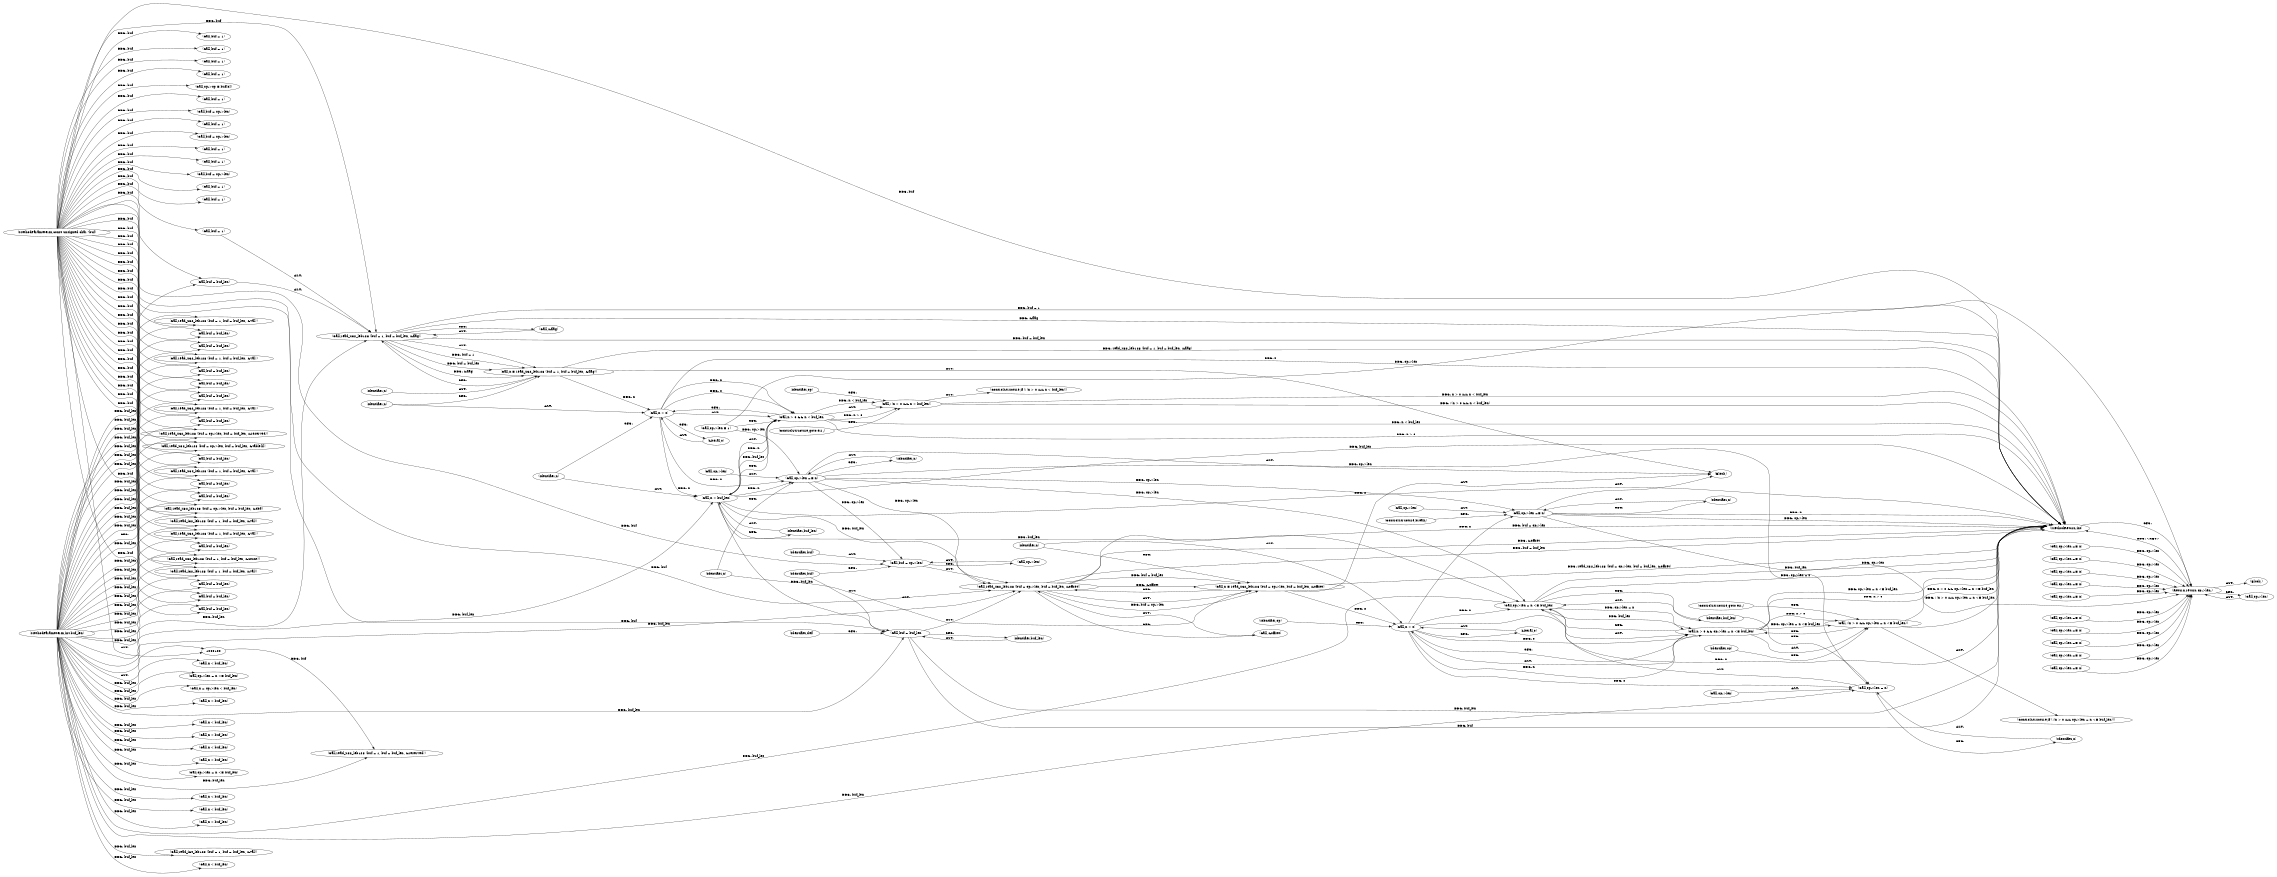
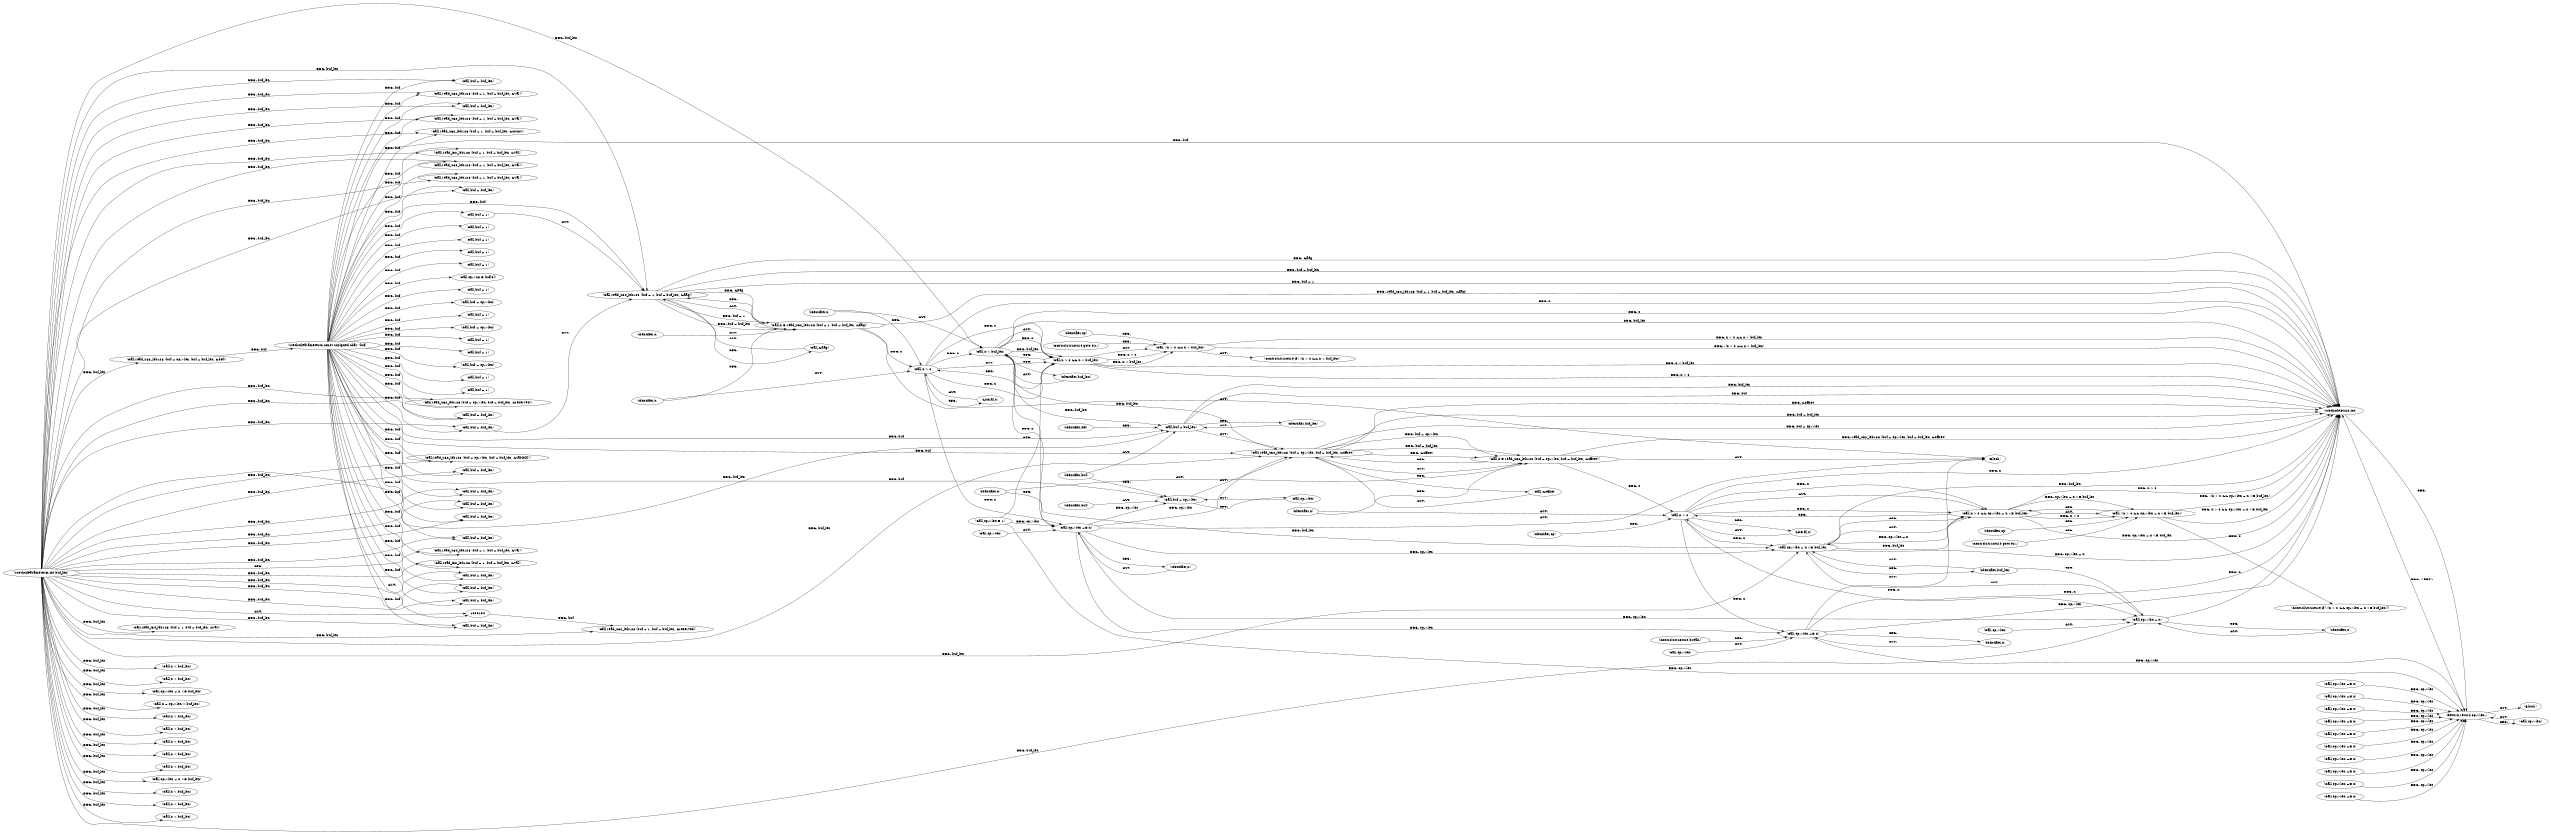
edge "(MethodParameterIn,const unsigned char *buf)" -> "(Call,read_u32_leb128 (buf + op->len, buf + buf_len, &def))": reversed
edge "(Call,op->len + n)" -> "(MethodReturn,int)": added, label "DDG: n"
edge "(Call,!(n > 0 && op->len + n <= buf_len))" -> "(ControlStructure,if (!(n > 0 && op->len + n <= buf_len)))": label "AST: " -> "DDG: 0"
